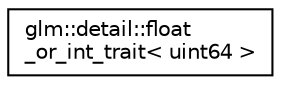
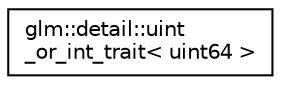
node "glm::detail::float _or_int_trait< uint64 >": label "glm::detail::float _or_int_trait< uint64 >" -> "glm::detail::uint _or_int_trait< uint64 >"
